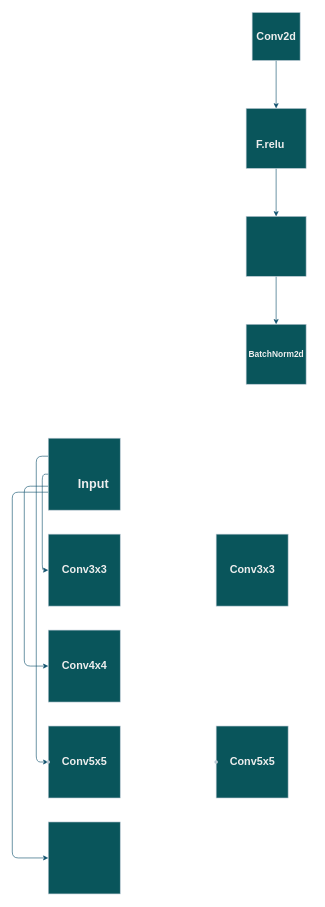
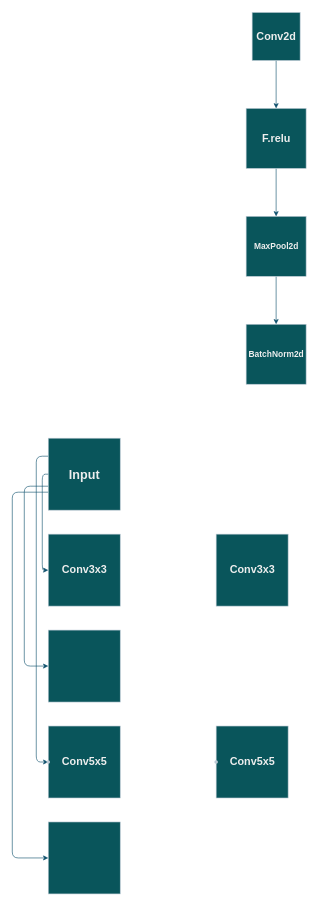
node "F.relu": moved (270, 144) -> (276, 138)
node "MaxPool2d": added
node "Input": moved (93, 483) -> (84, 474)
node "Conv4x4": removed
